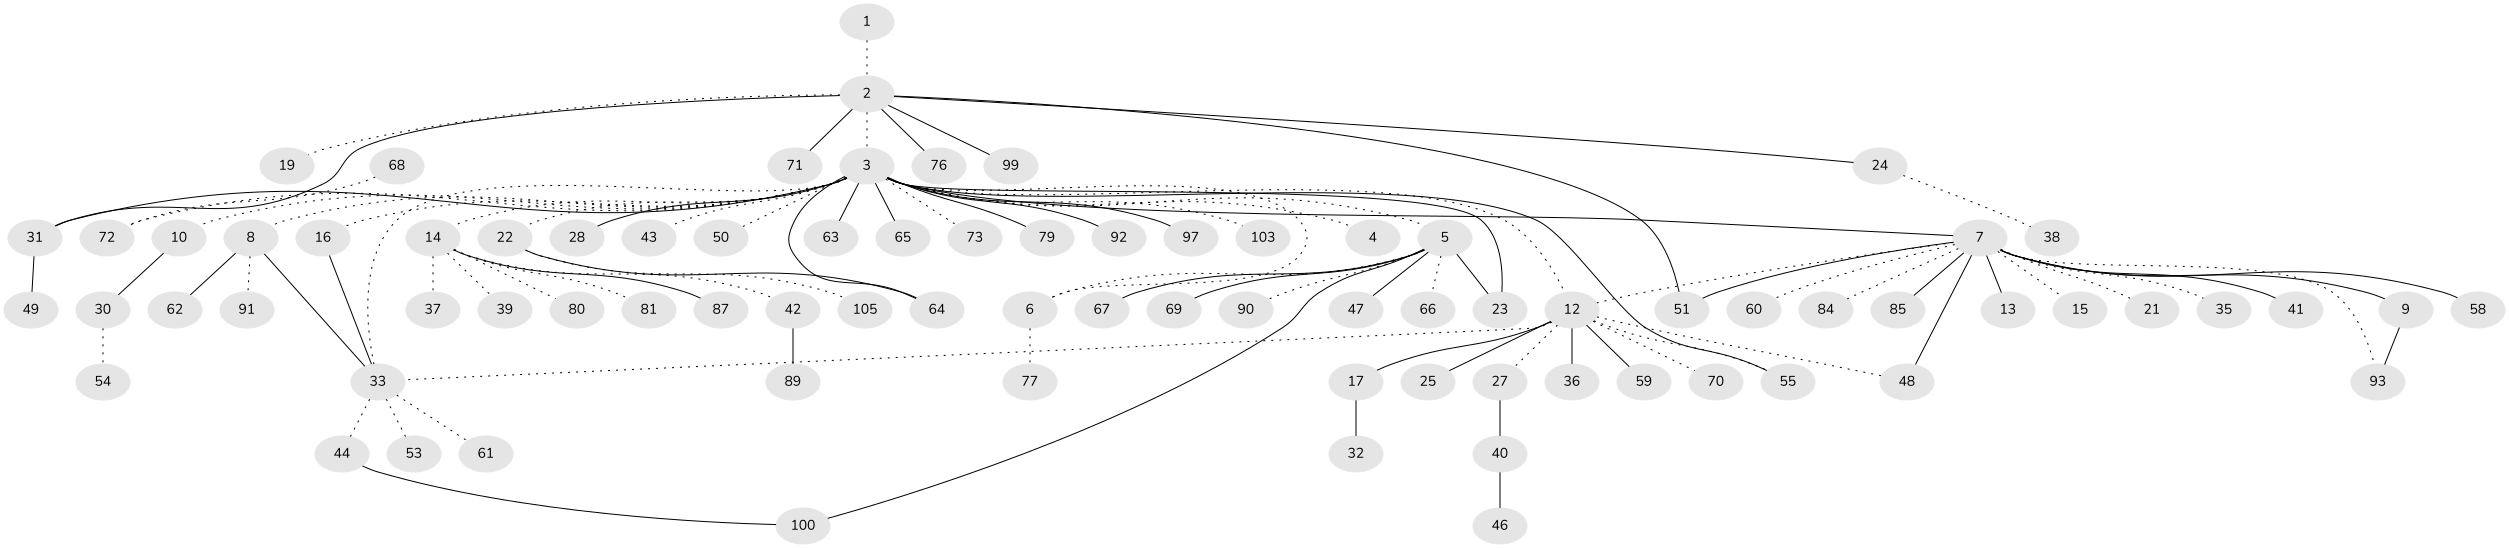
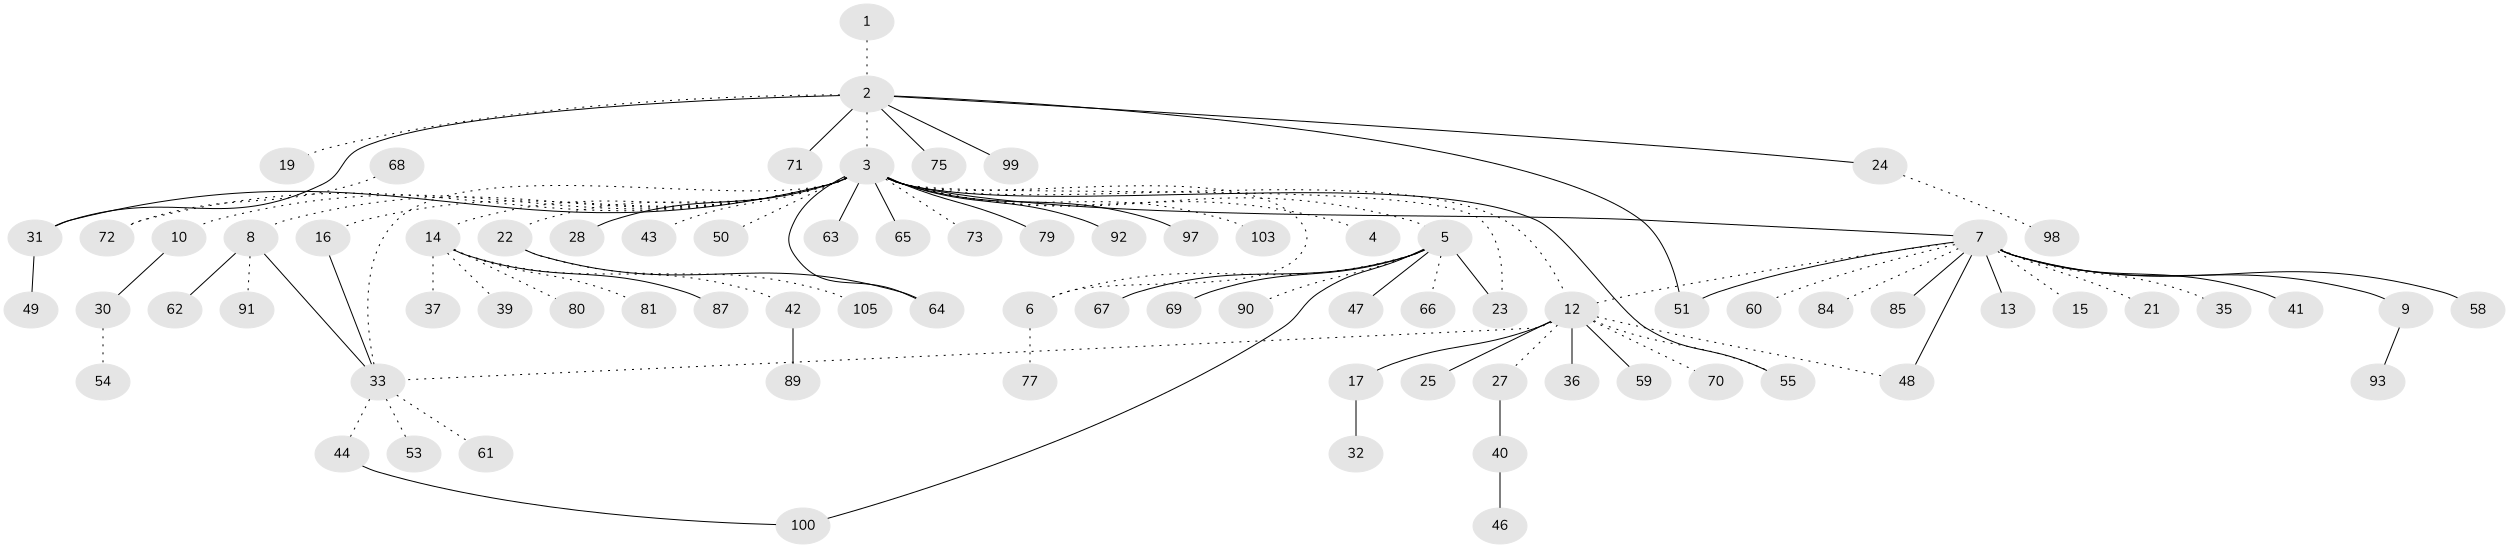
node "76": label "76" -> "75"
edge "3" -- "23": style solid -> dotted
node "38": label "38" -> "98"
edge "7" -- "93": removed
